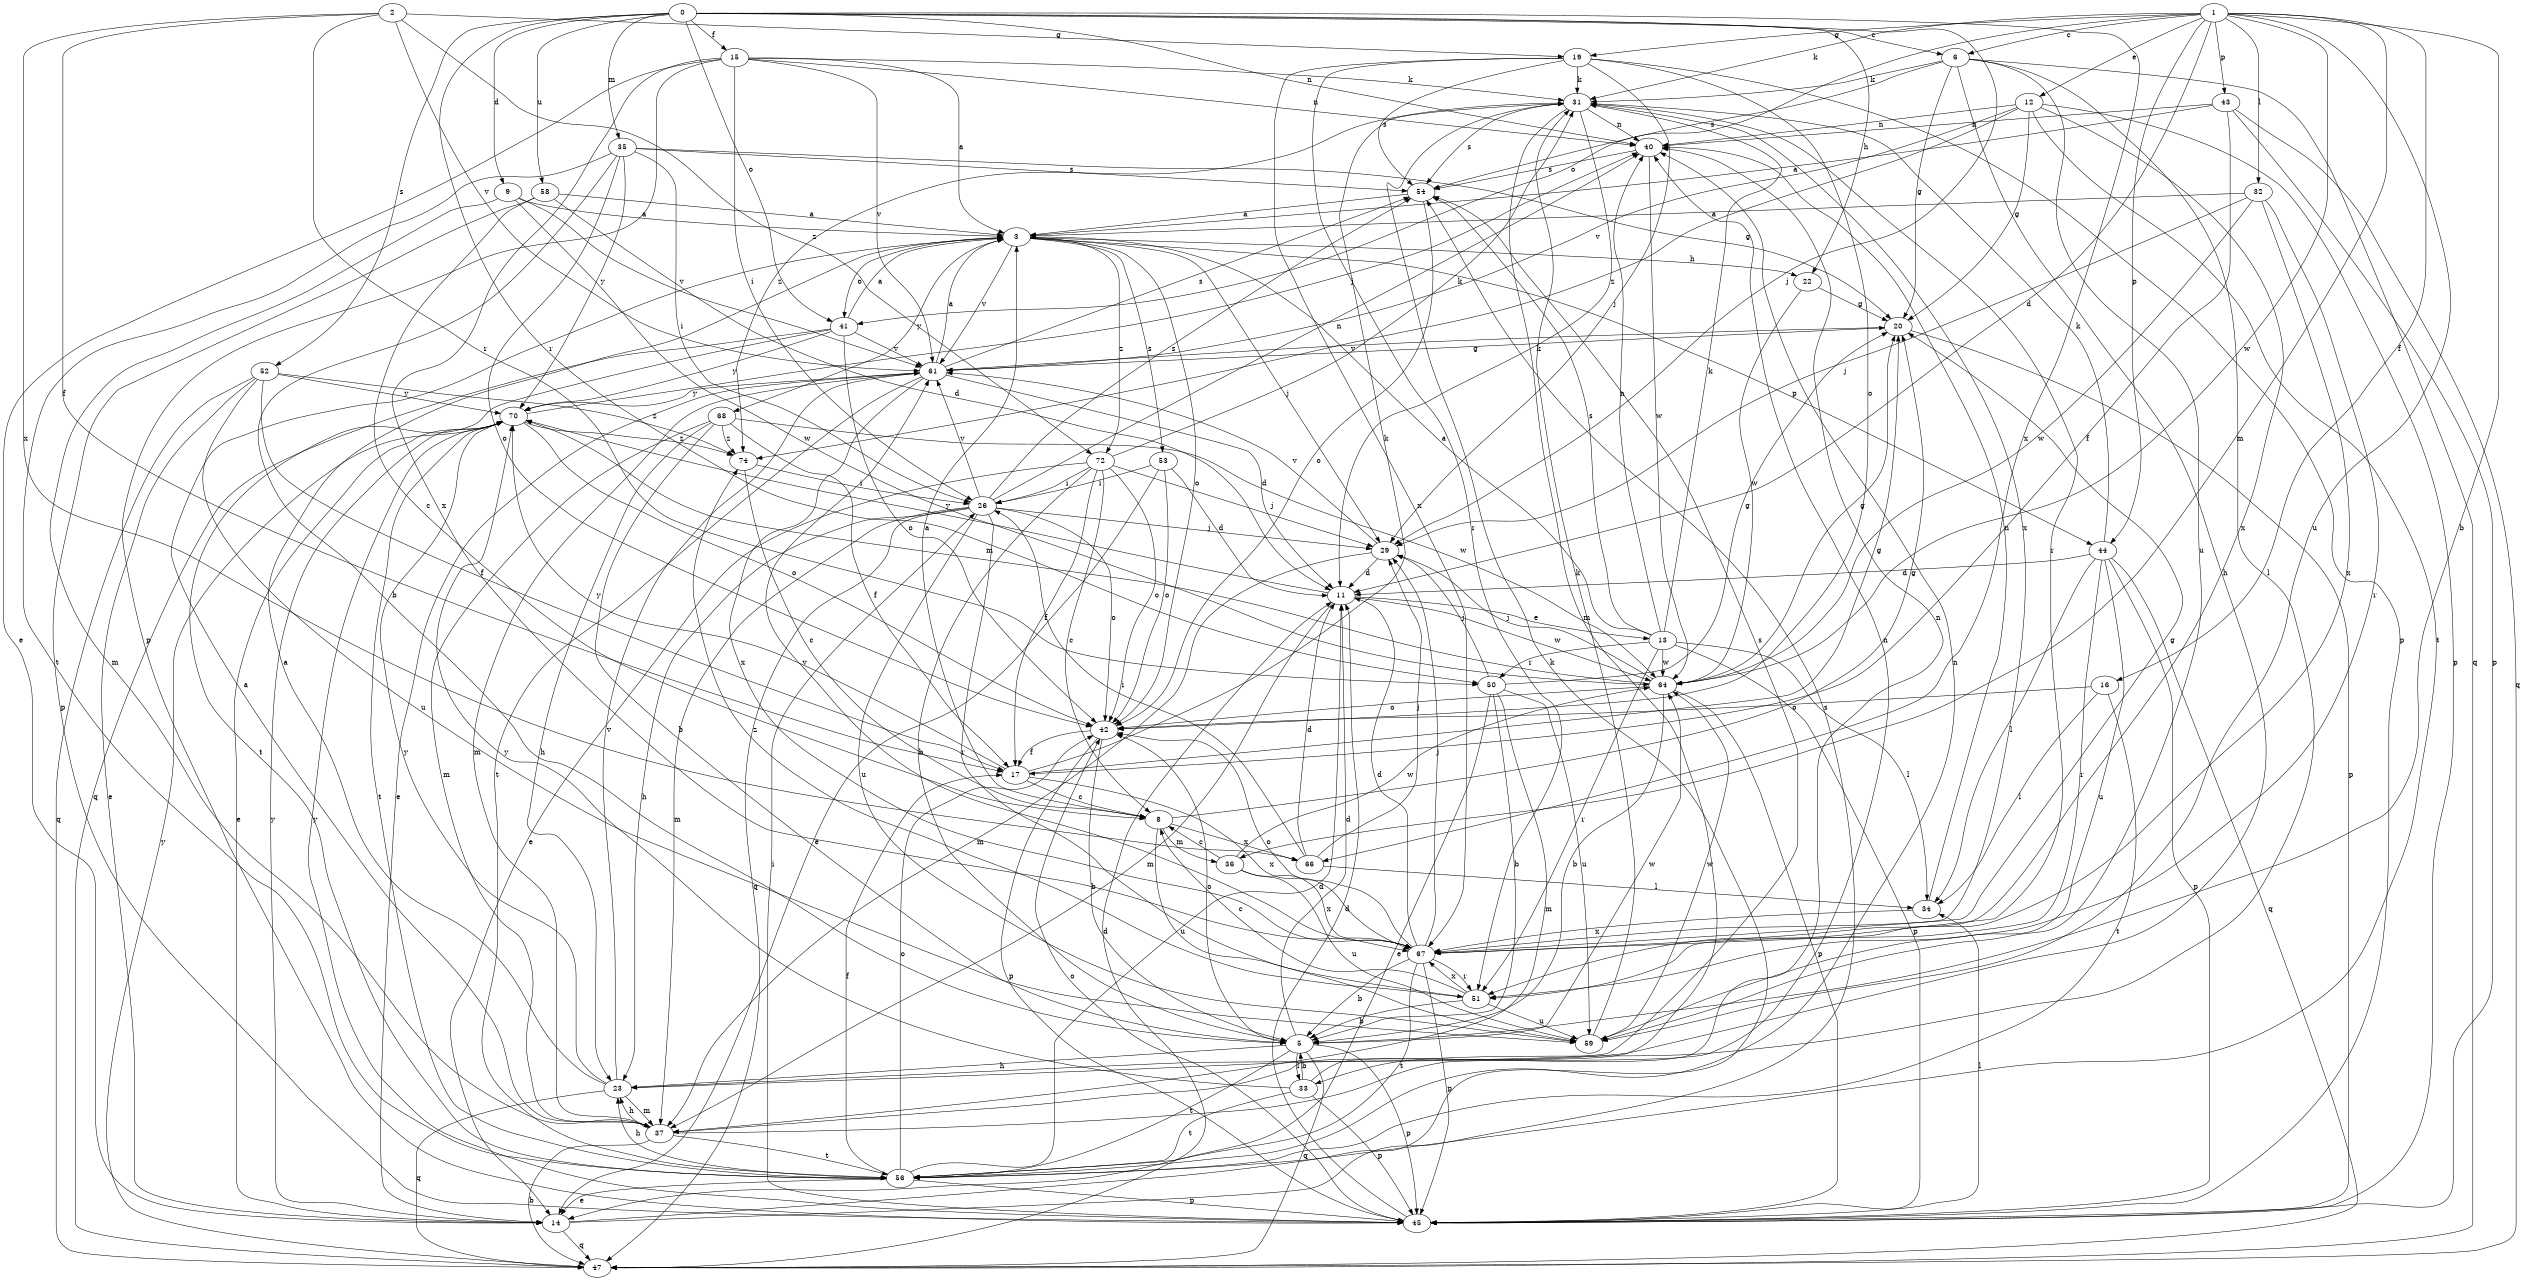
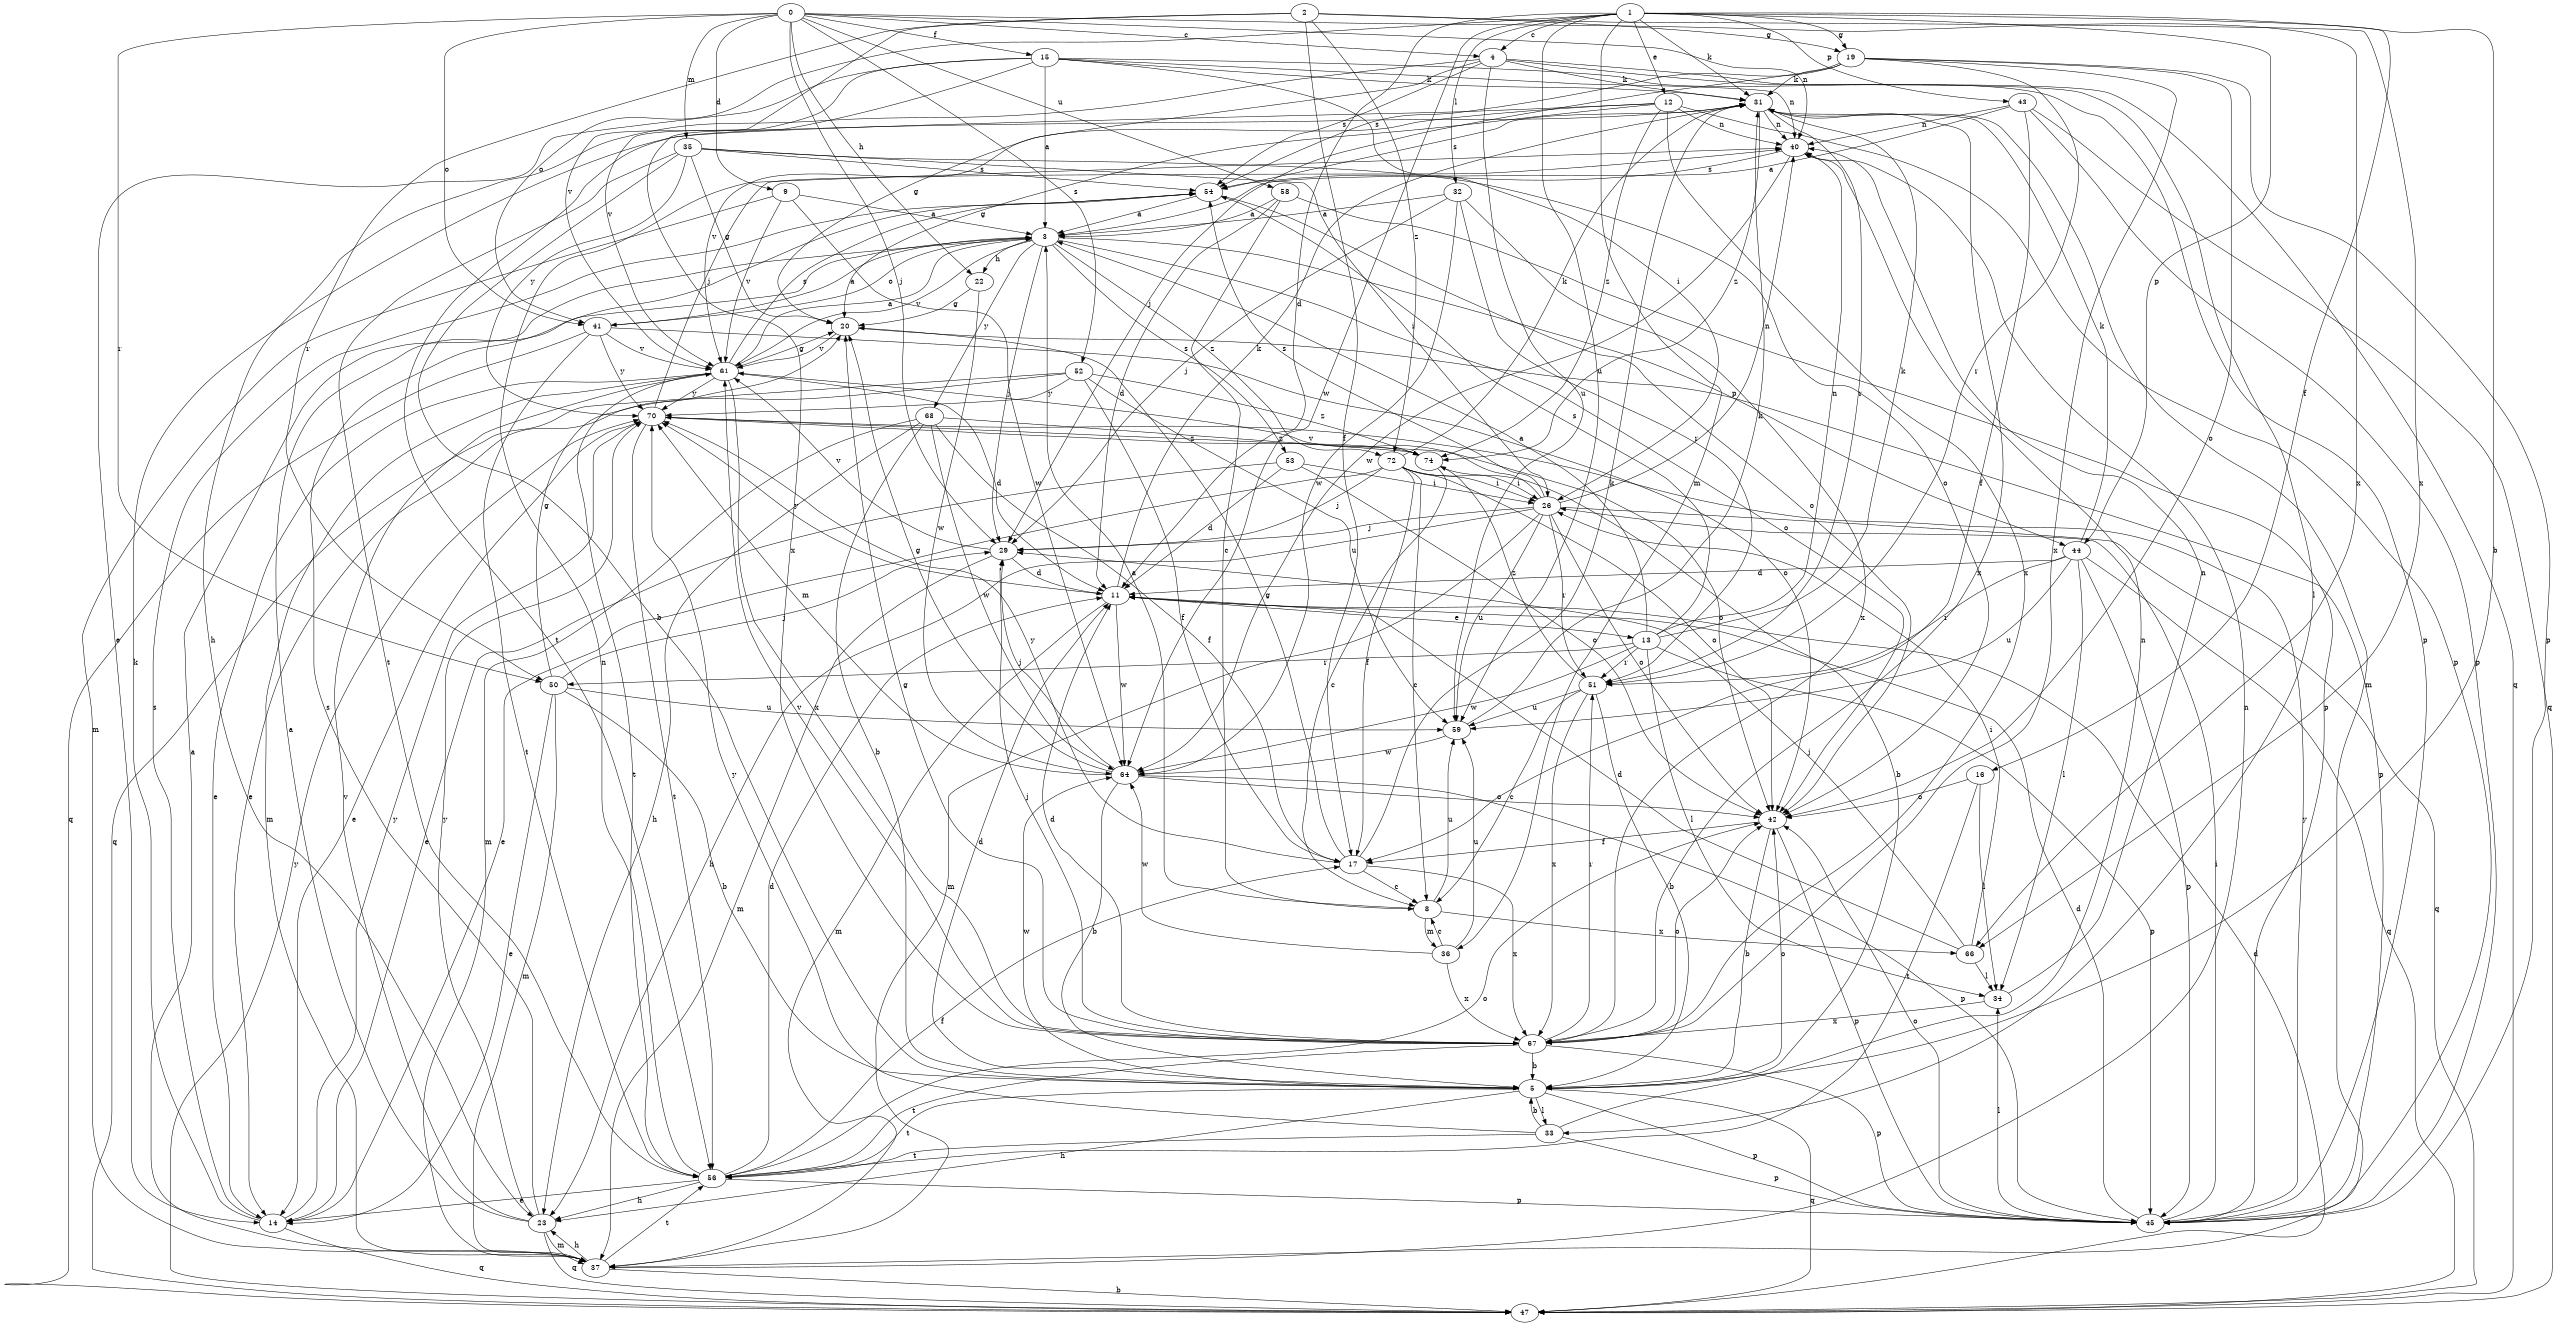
node "6": label "6" -> "4"
edge "31" -> "11": reversed
edge "8" -> "20": removed, label "g"
